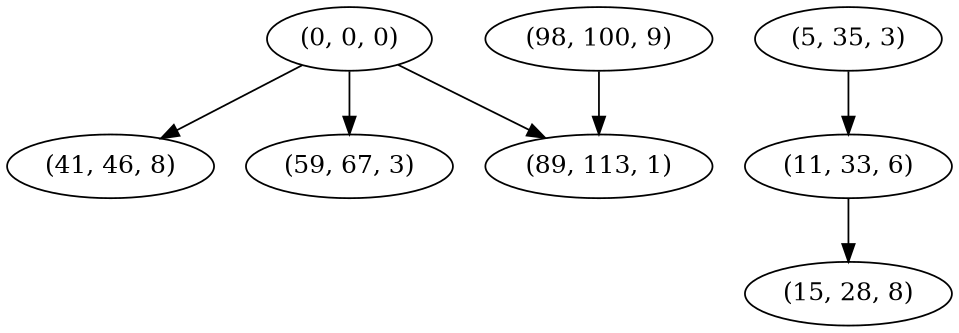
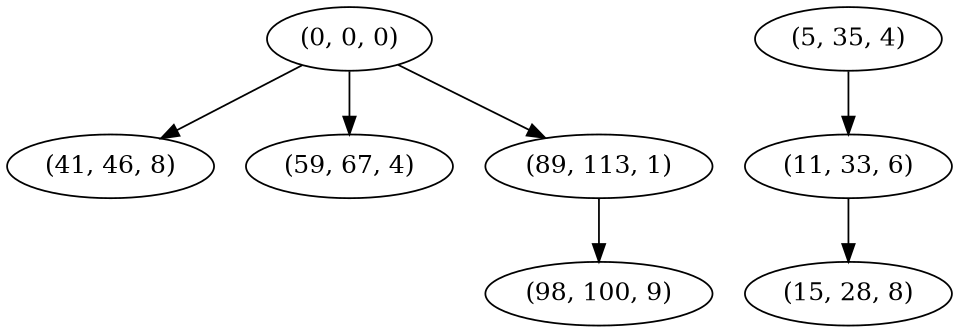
node "(5, 35, 3)": label "(5, 35, 3)" -> "(5, 35, 4)"
edge "(98, 100, 9)" -> "(89, 113, 1)": reversed
node "(59, 67, 3)": label "(59, 67, 3)" -> "(59, 67, 4)"
